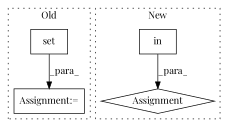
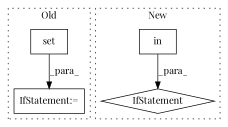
node "Assignment:=": label "Assignment:=" -> "IfStatement:="
node "Assignment": label "Assignment" -> "IfStatement"
